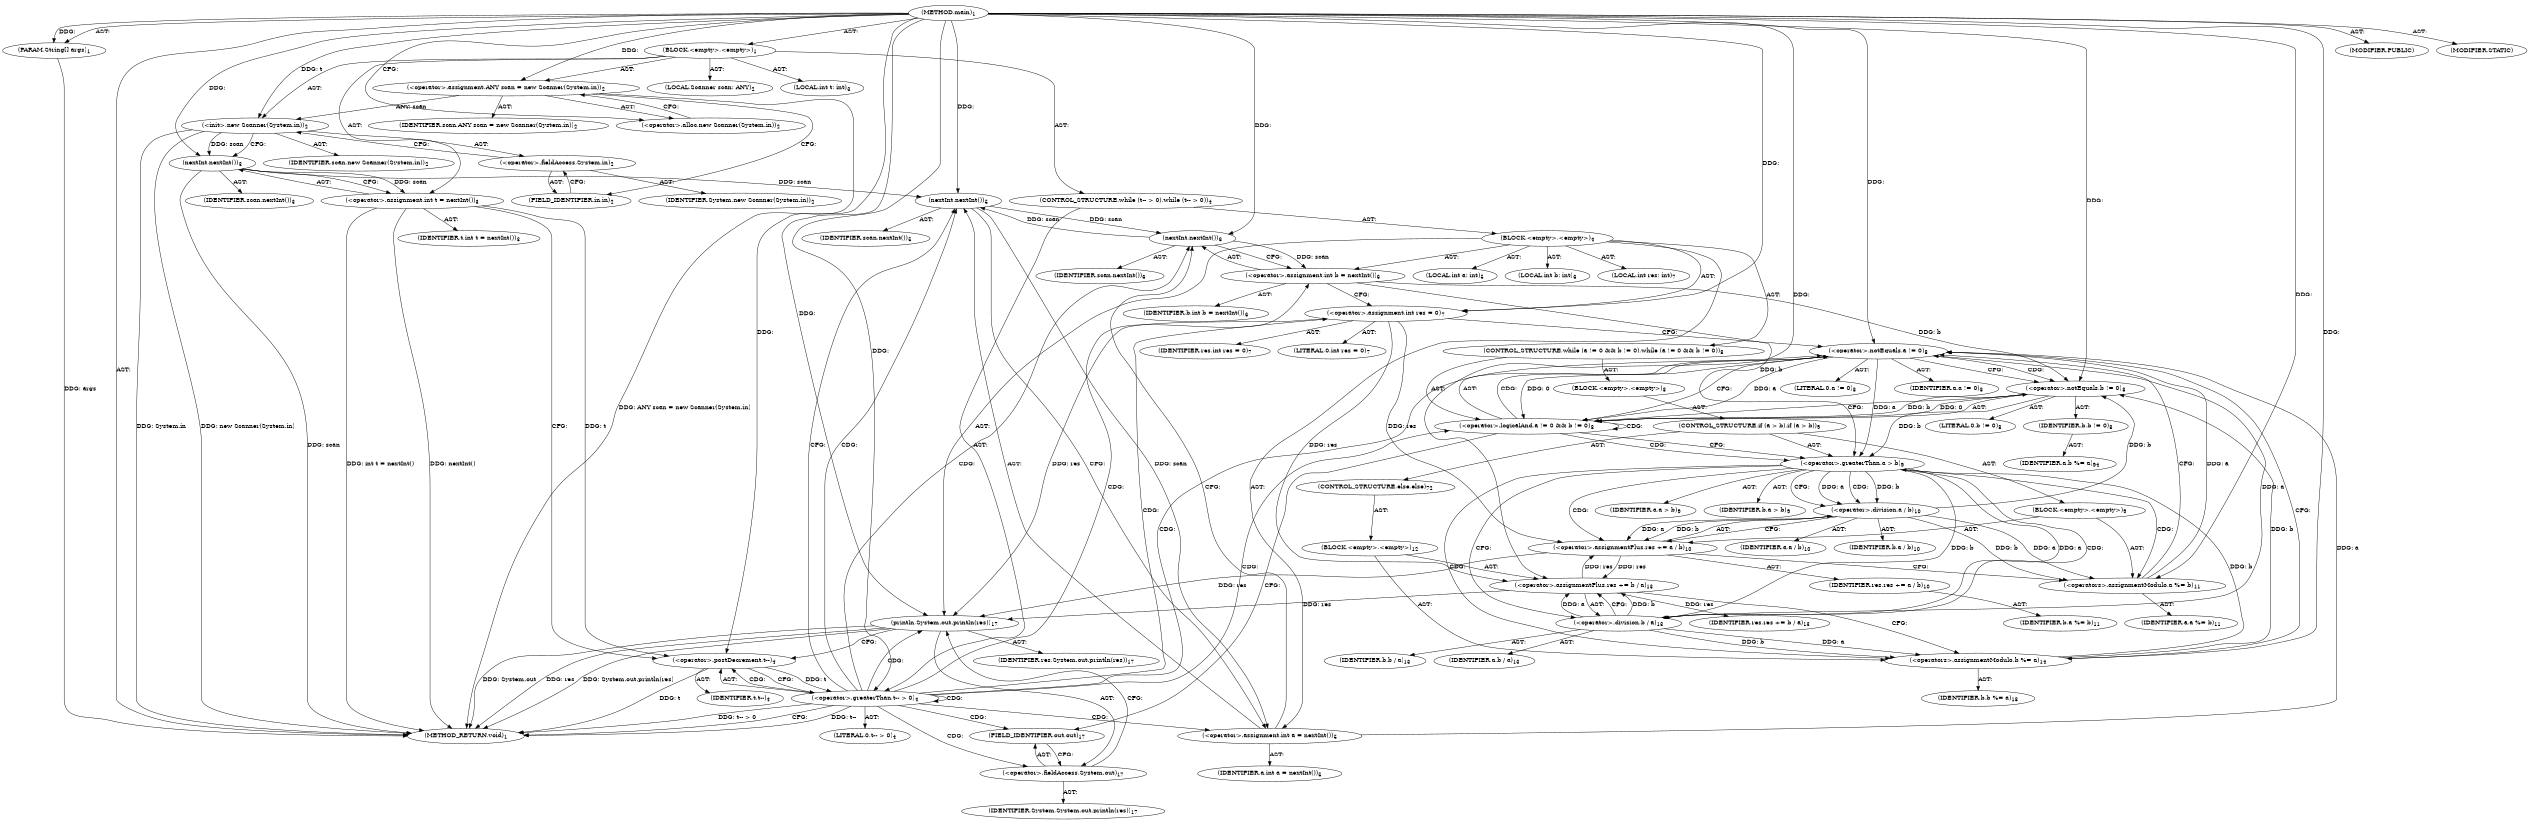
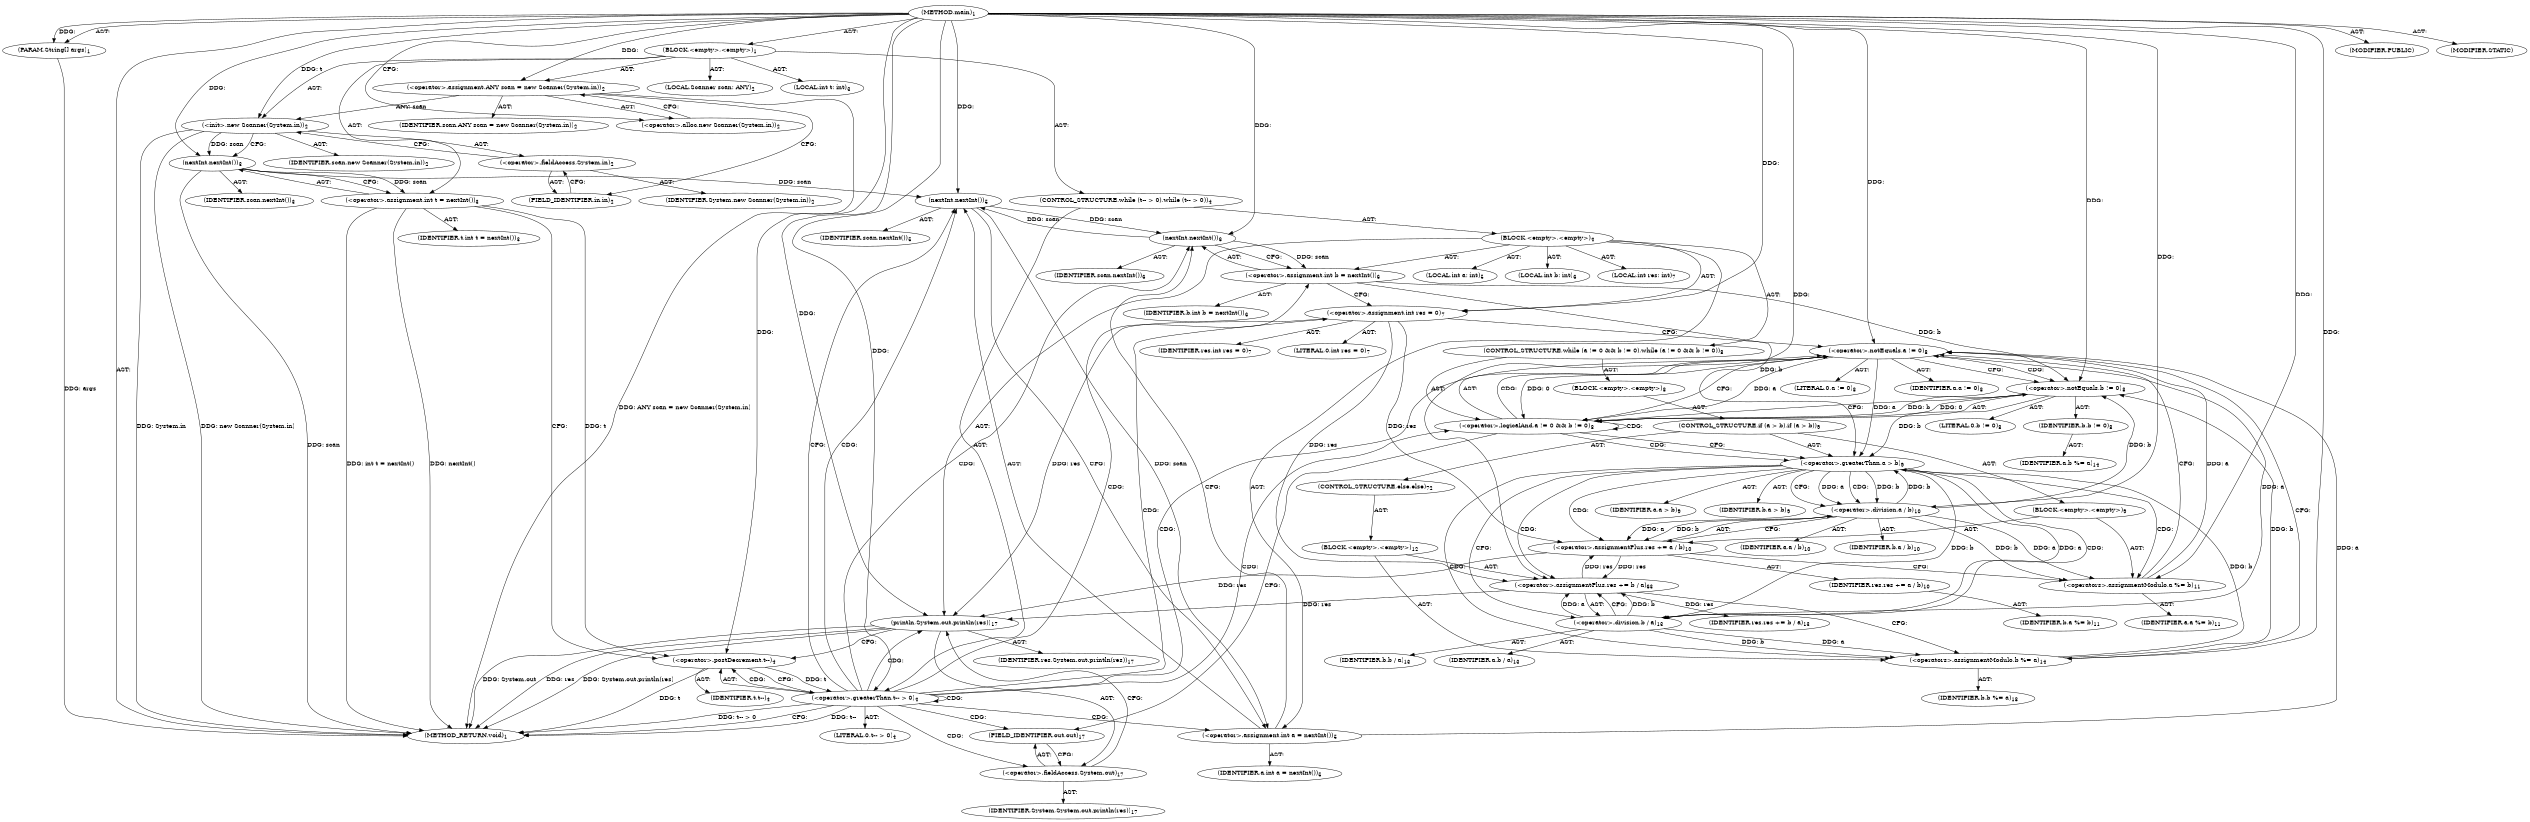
edge "(METHOD,main)" -> "(<operator>.division,a / b)": added, label "DDG:"
node "(IDENTIFIER,a,b %= a)": text "94" -> "14"
edge "(<operator>.greaterThan,a > b)" -> "(<operator>.assignmentPlus,res += b / a)": added, label "CDG:"
edge "(<operator>.division,a / b)" -> "(<operator>.greaterThan,a > b)": added, label "DDG: b"
node "(<operator>.assignmentPlus,res += b / a)": text "13" -> "63"
